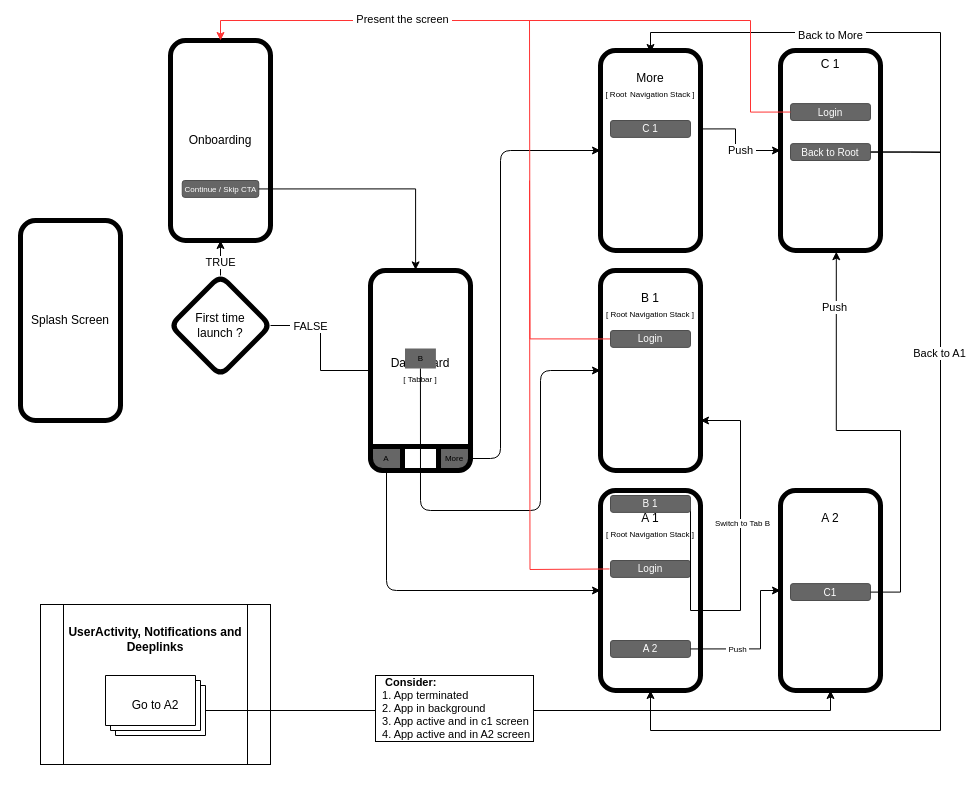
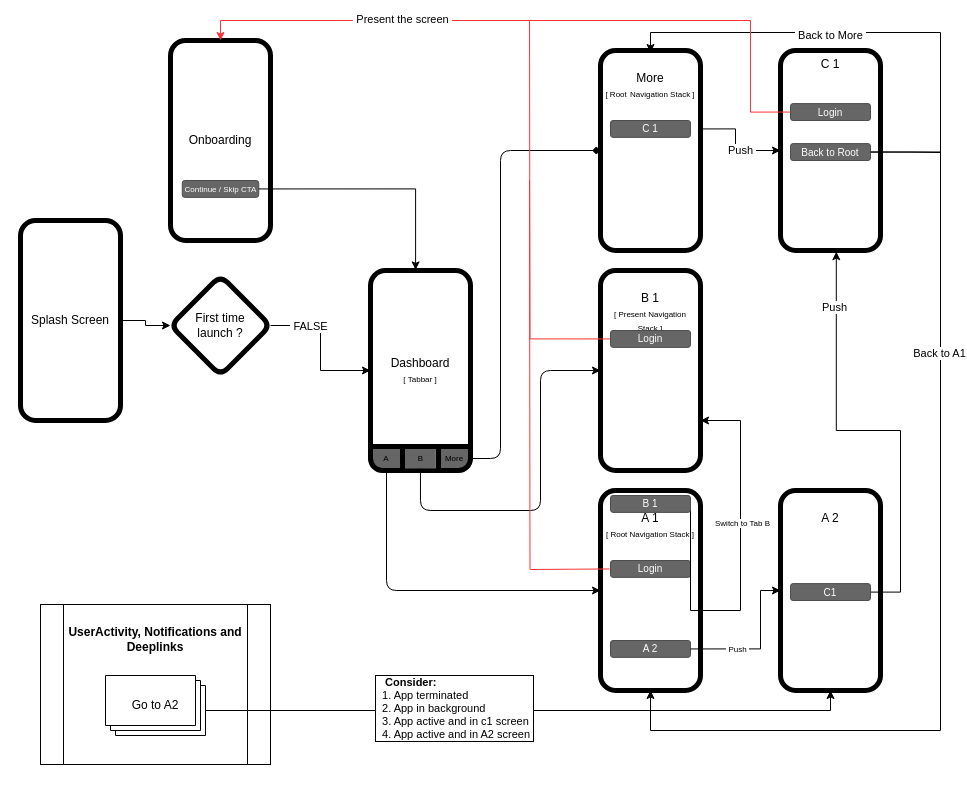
edge "More" -> "More [ Root Navigation Stack ]": arrowhead classic -> diamond
edge "First time launch ?" -> "Onboarding": removed, label "TRUE"
node "B 1 [ Root Navigation Stack ]": label "B 1 [ Root Navigation Stack ]" -> "B 1 [ Present Navigation Stack ]"
edge "Splash Screen" -> "First time launch ?": added
node "B": moved (420, 359) -> (420, 459)
edge "First time launch ?" -- "Dashboard [ Tabbar ]": arrowhead none -> classic
